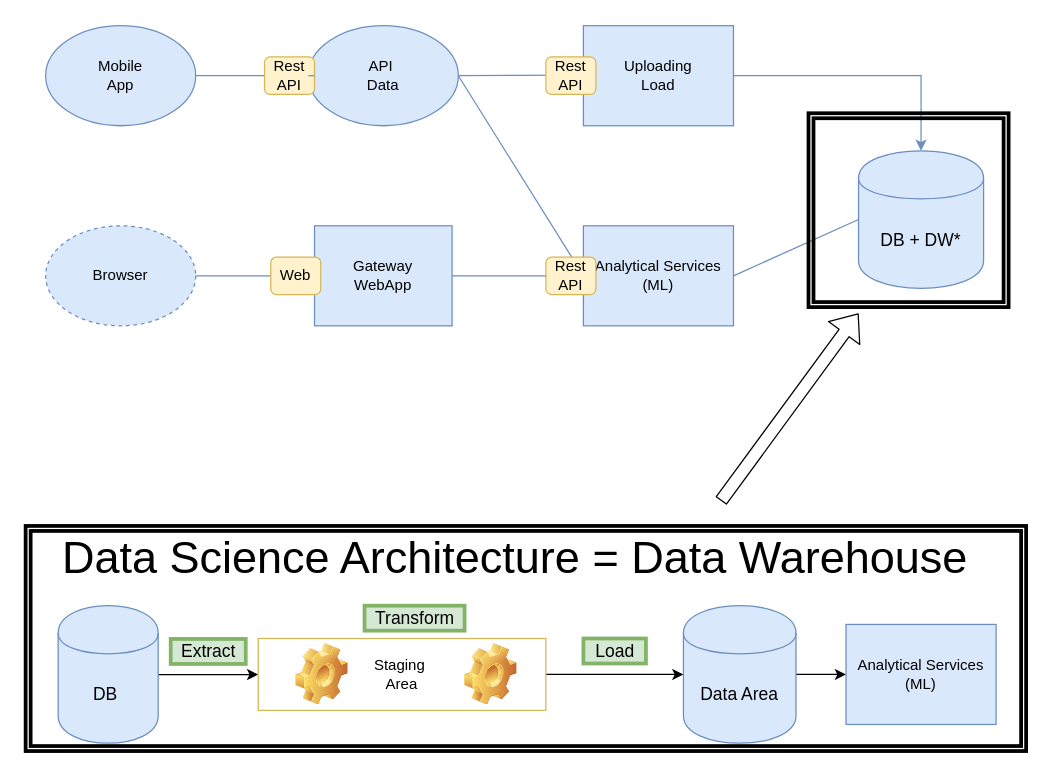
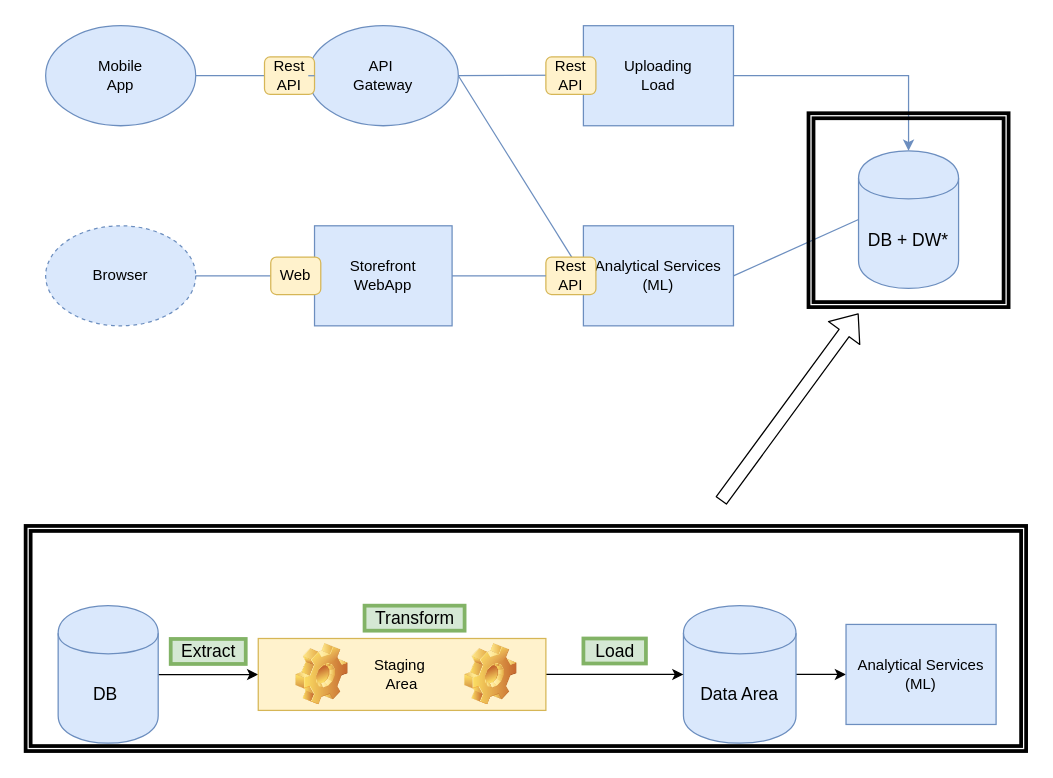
node "API Data": label "API Data" -> "API Gateway"
node "DB + DW*": size 125x138 -> 100x138
node "Gateway WebApp": label "Gateway WebApp" -> "Storefront WebApp"
node "Data Science Architecture = Data Warehouse": removed
node "Staging Area": fillcolor #ffffff -> #fff2cc
